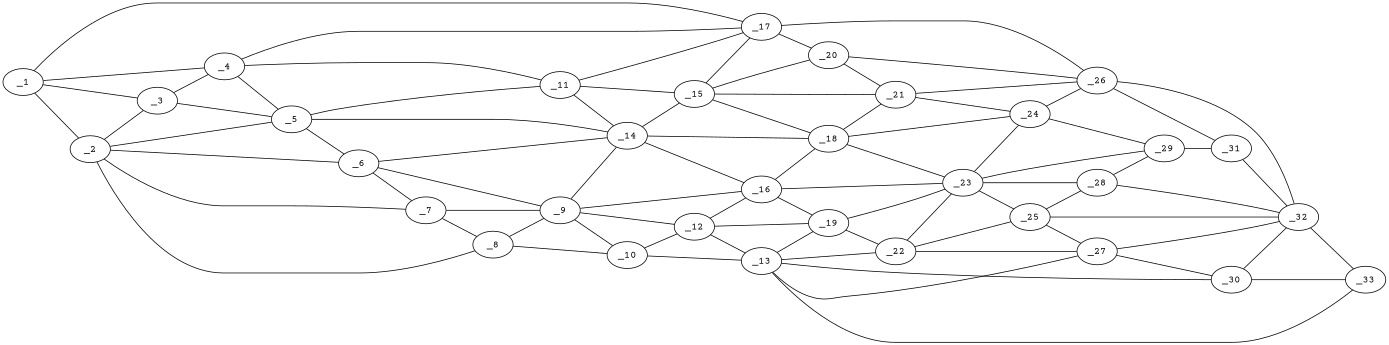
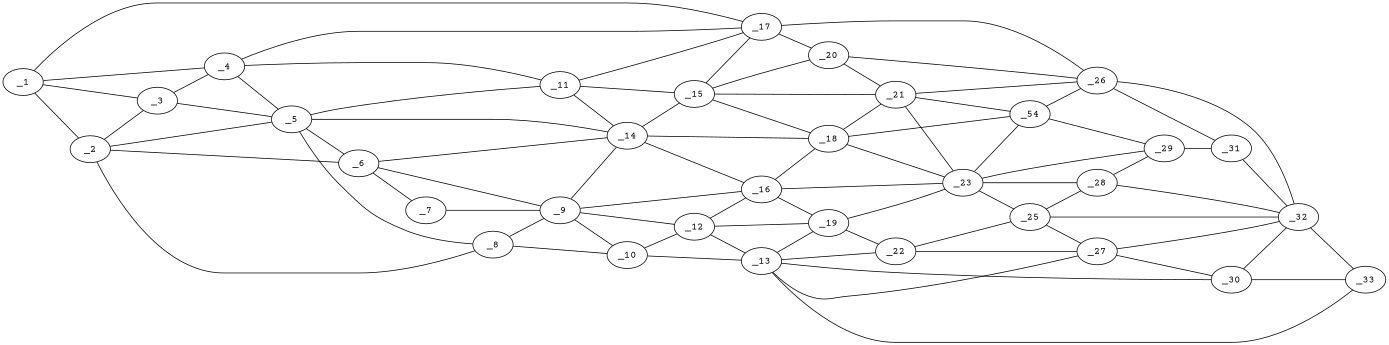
node "_24": label "_24" -> "_54"
edge "_2" -- "_7": removed
edge "_23" -- "_22": now "_23" -- "_21"
edge "_7" -- "_8": now "_5" -- "_8"
